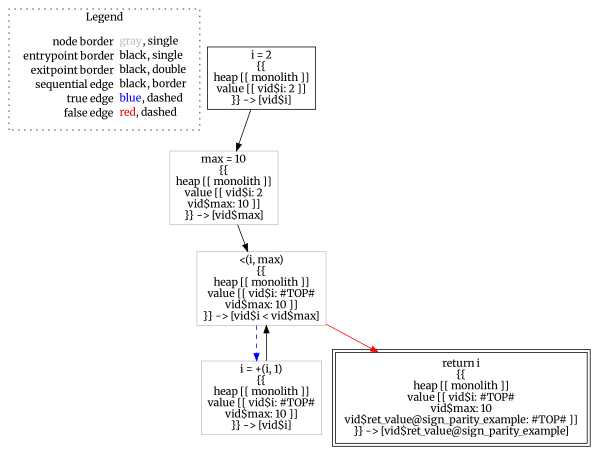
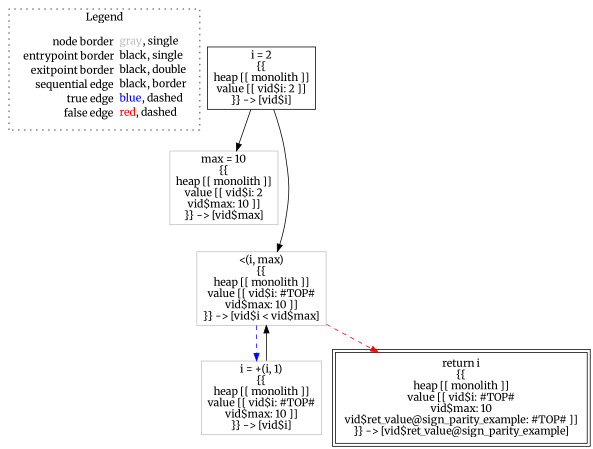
edge "max = 10" -> "<(i, max)": now "i = 2" -> "<(i, max)"
edge "<(i, max)" -> "return i": style solid -> dashed
